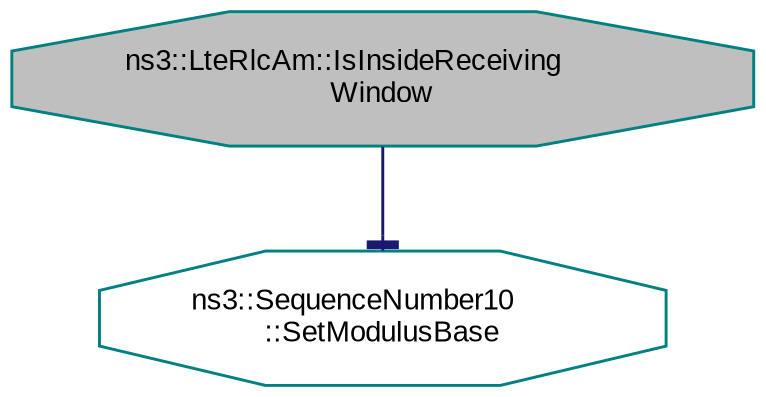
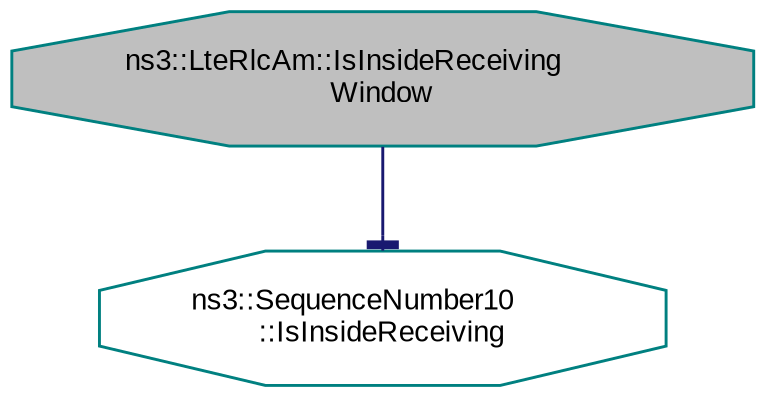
node "ns3::SequenceNumber10 ::SetModulusBase": label "ns3::SequenceNumber10 ::SetModulusBase" -> "ns3::SequenceNumber10 ::IsInsideReceiving"
